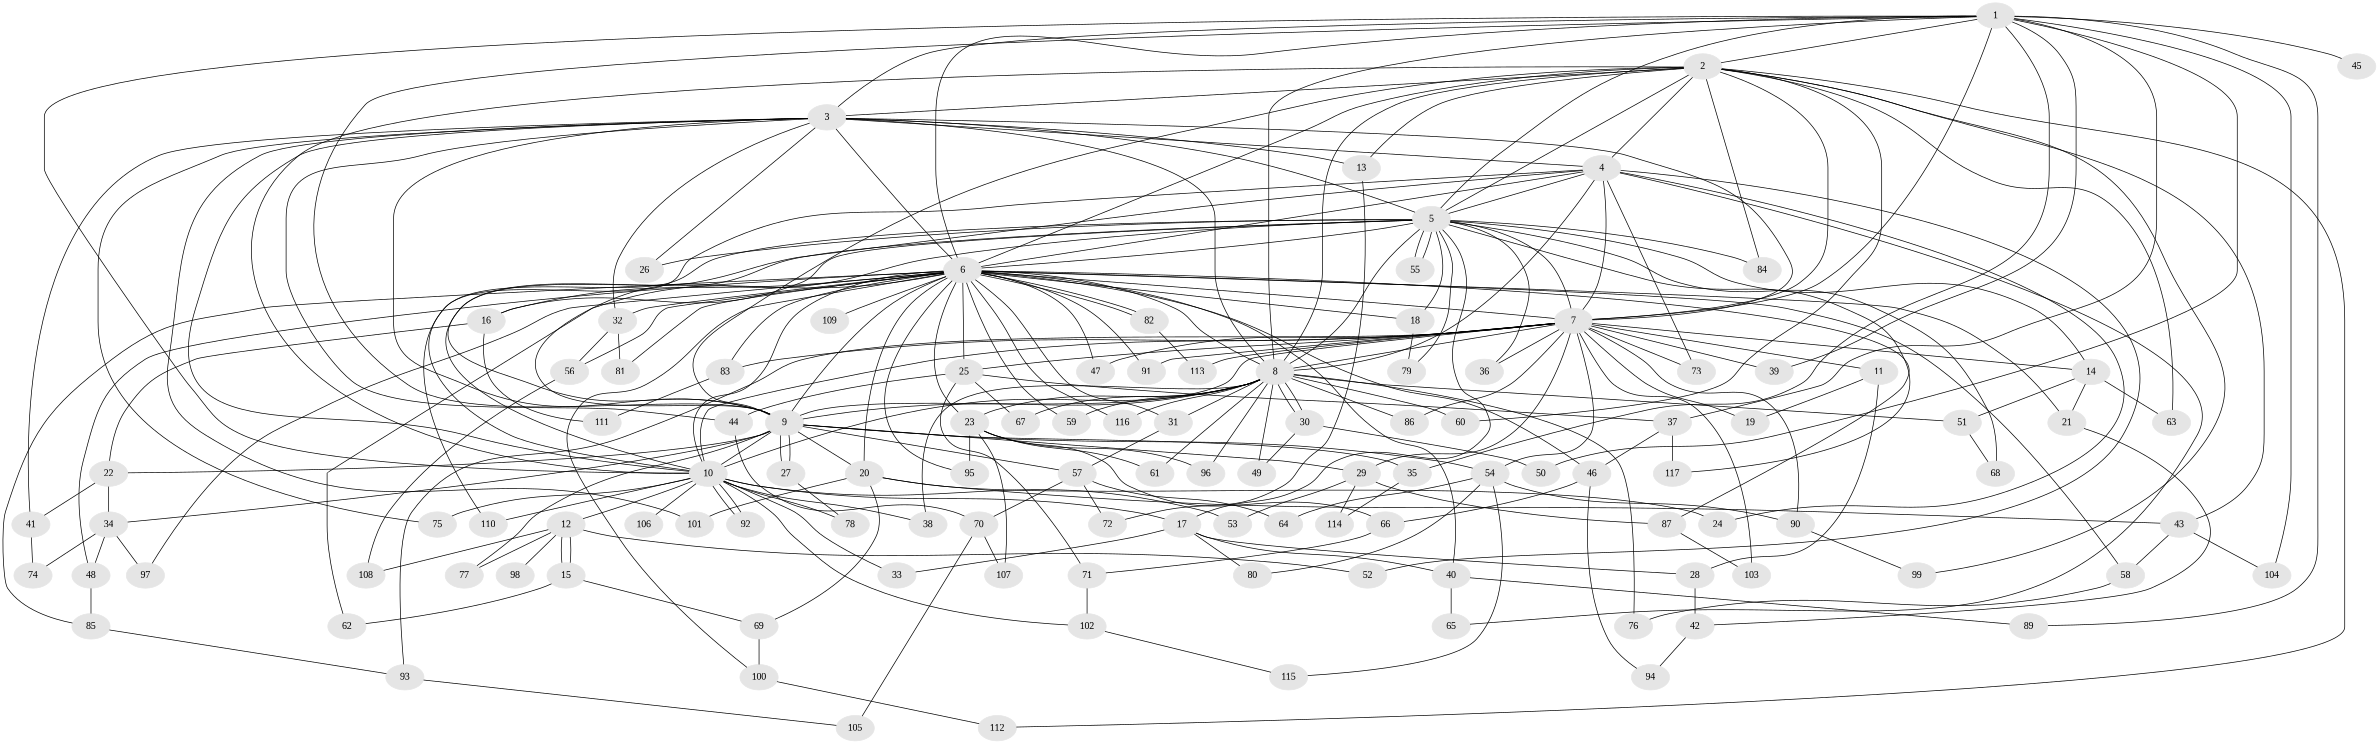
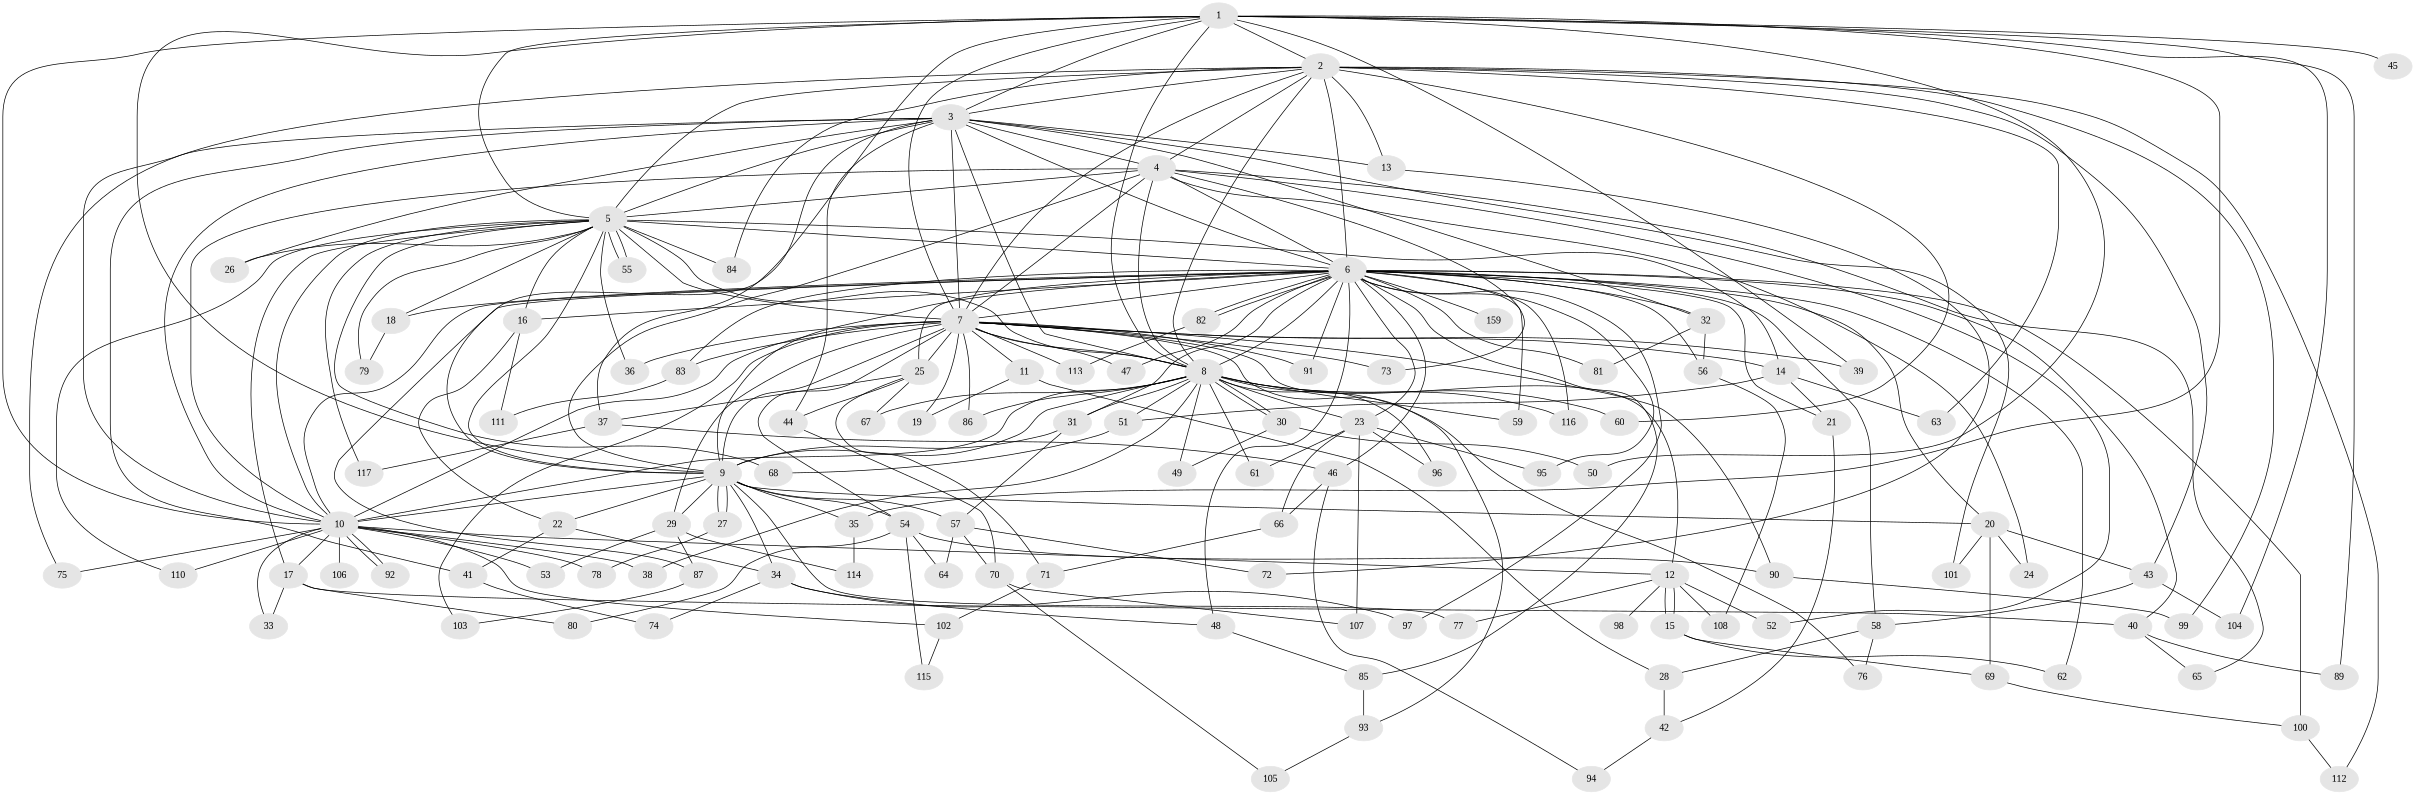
edge "1" -- "6": removed
edge "2" -- "9": now "31" -- "9"
node "109": label "109" -> "159"
edge "7" -- "12": added
edge "17" -- "28": now "58" -- "28"
